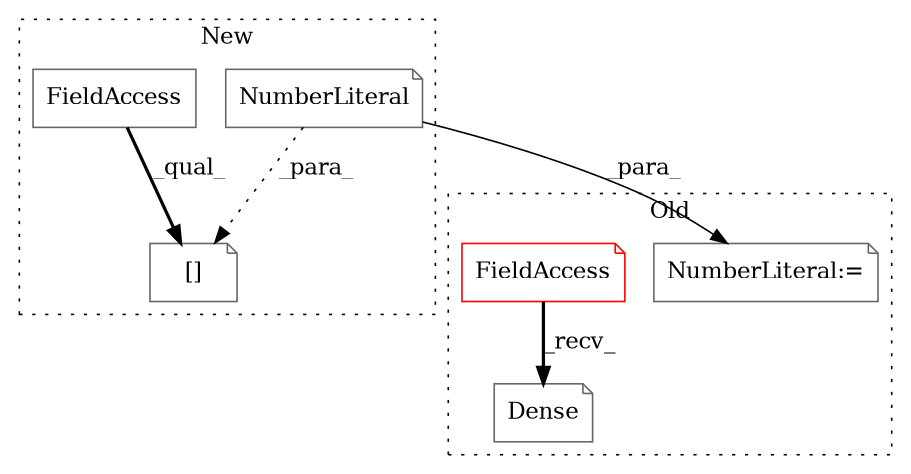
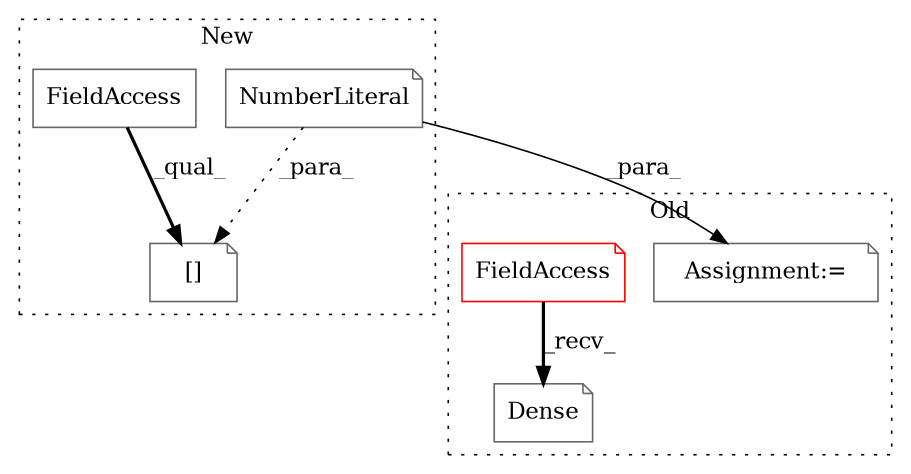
node "NumberLiteral:=": label "NumberLiteral:=" -> "Assignment:="
